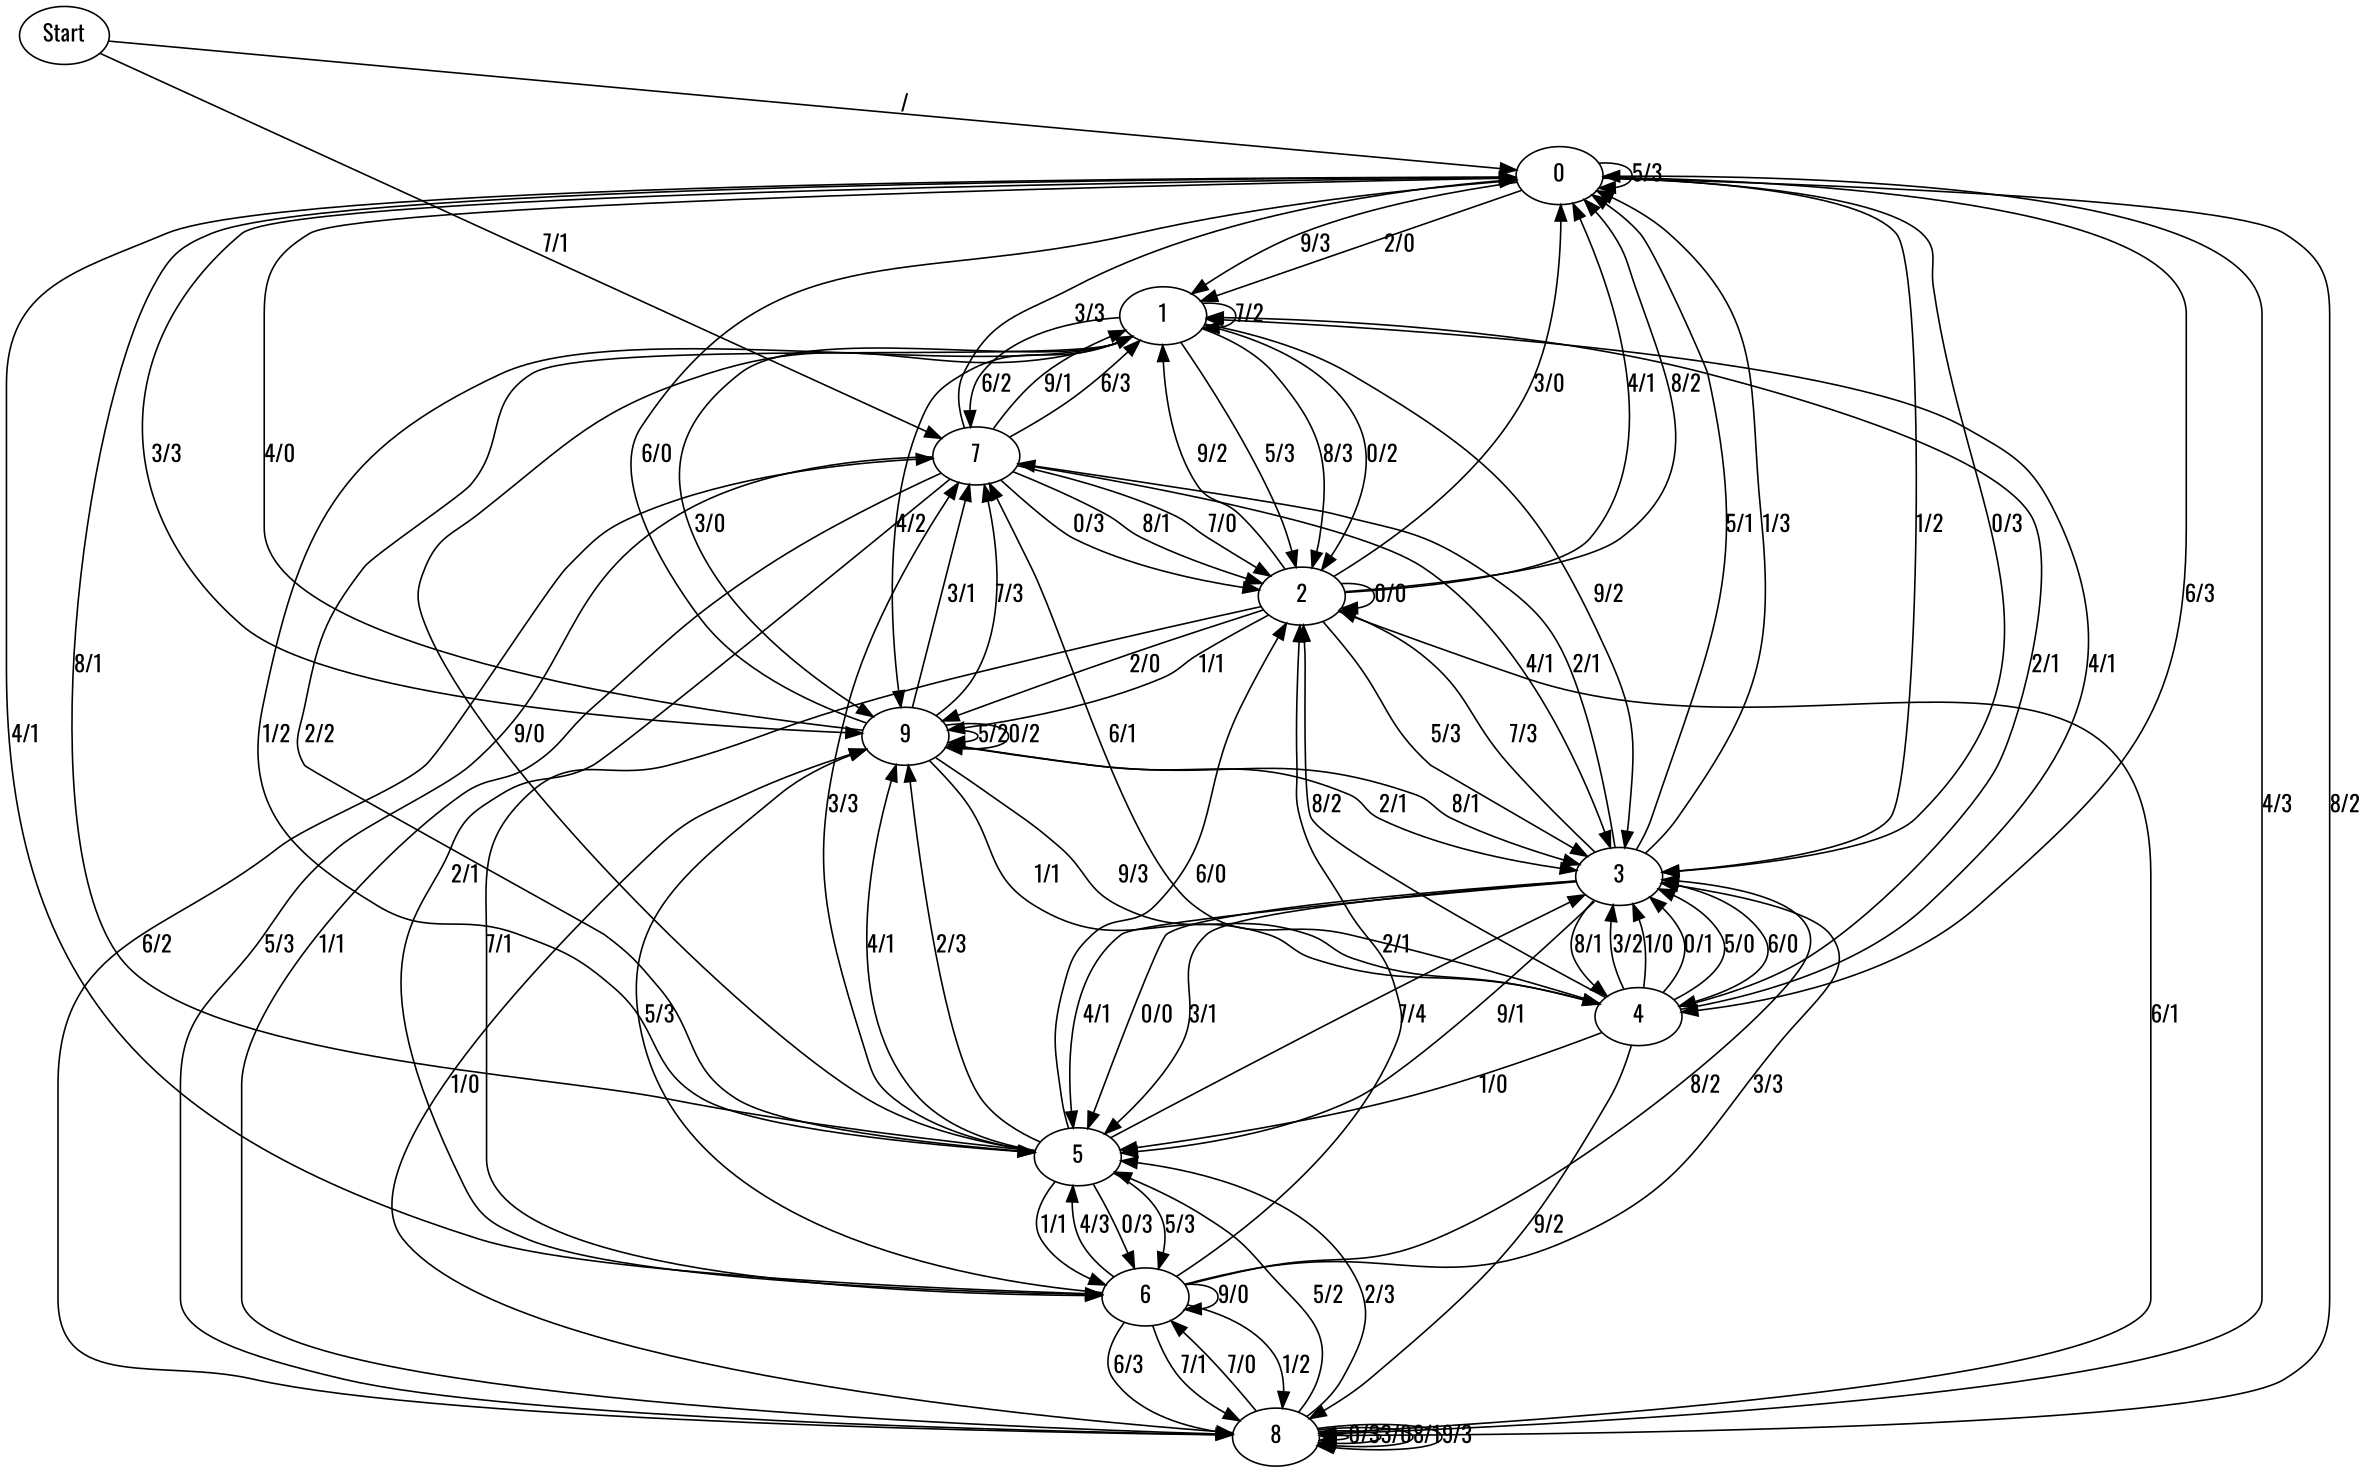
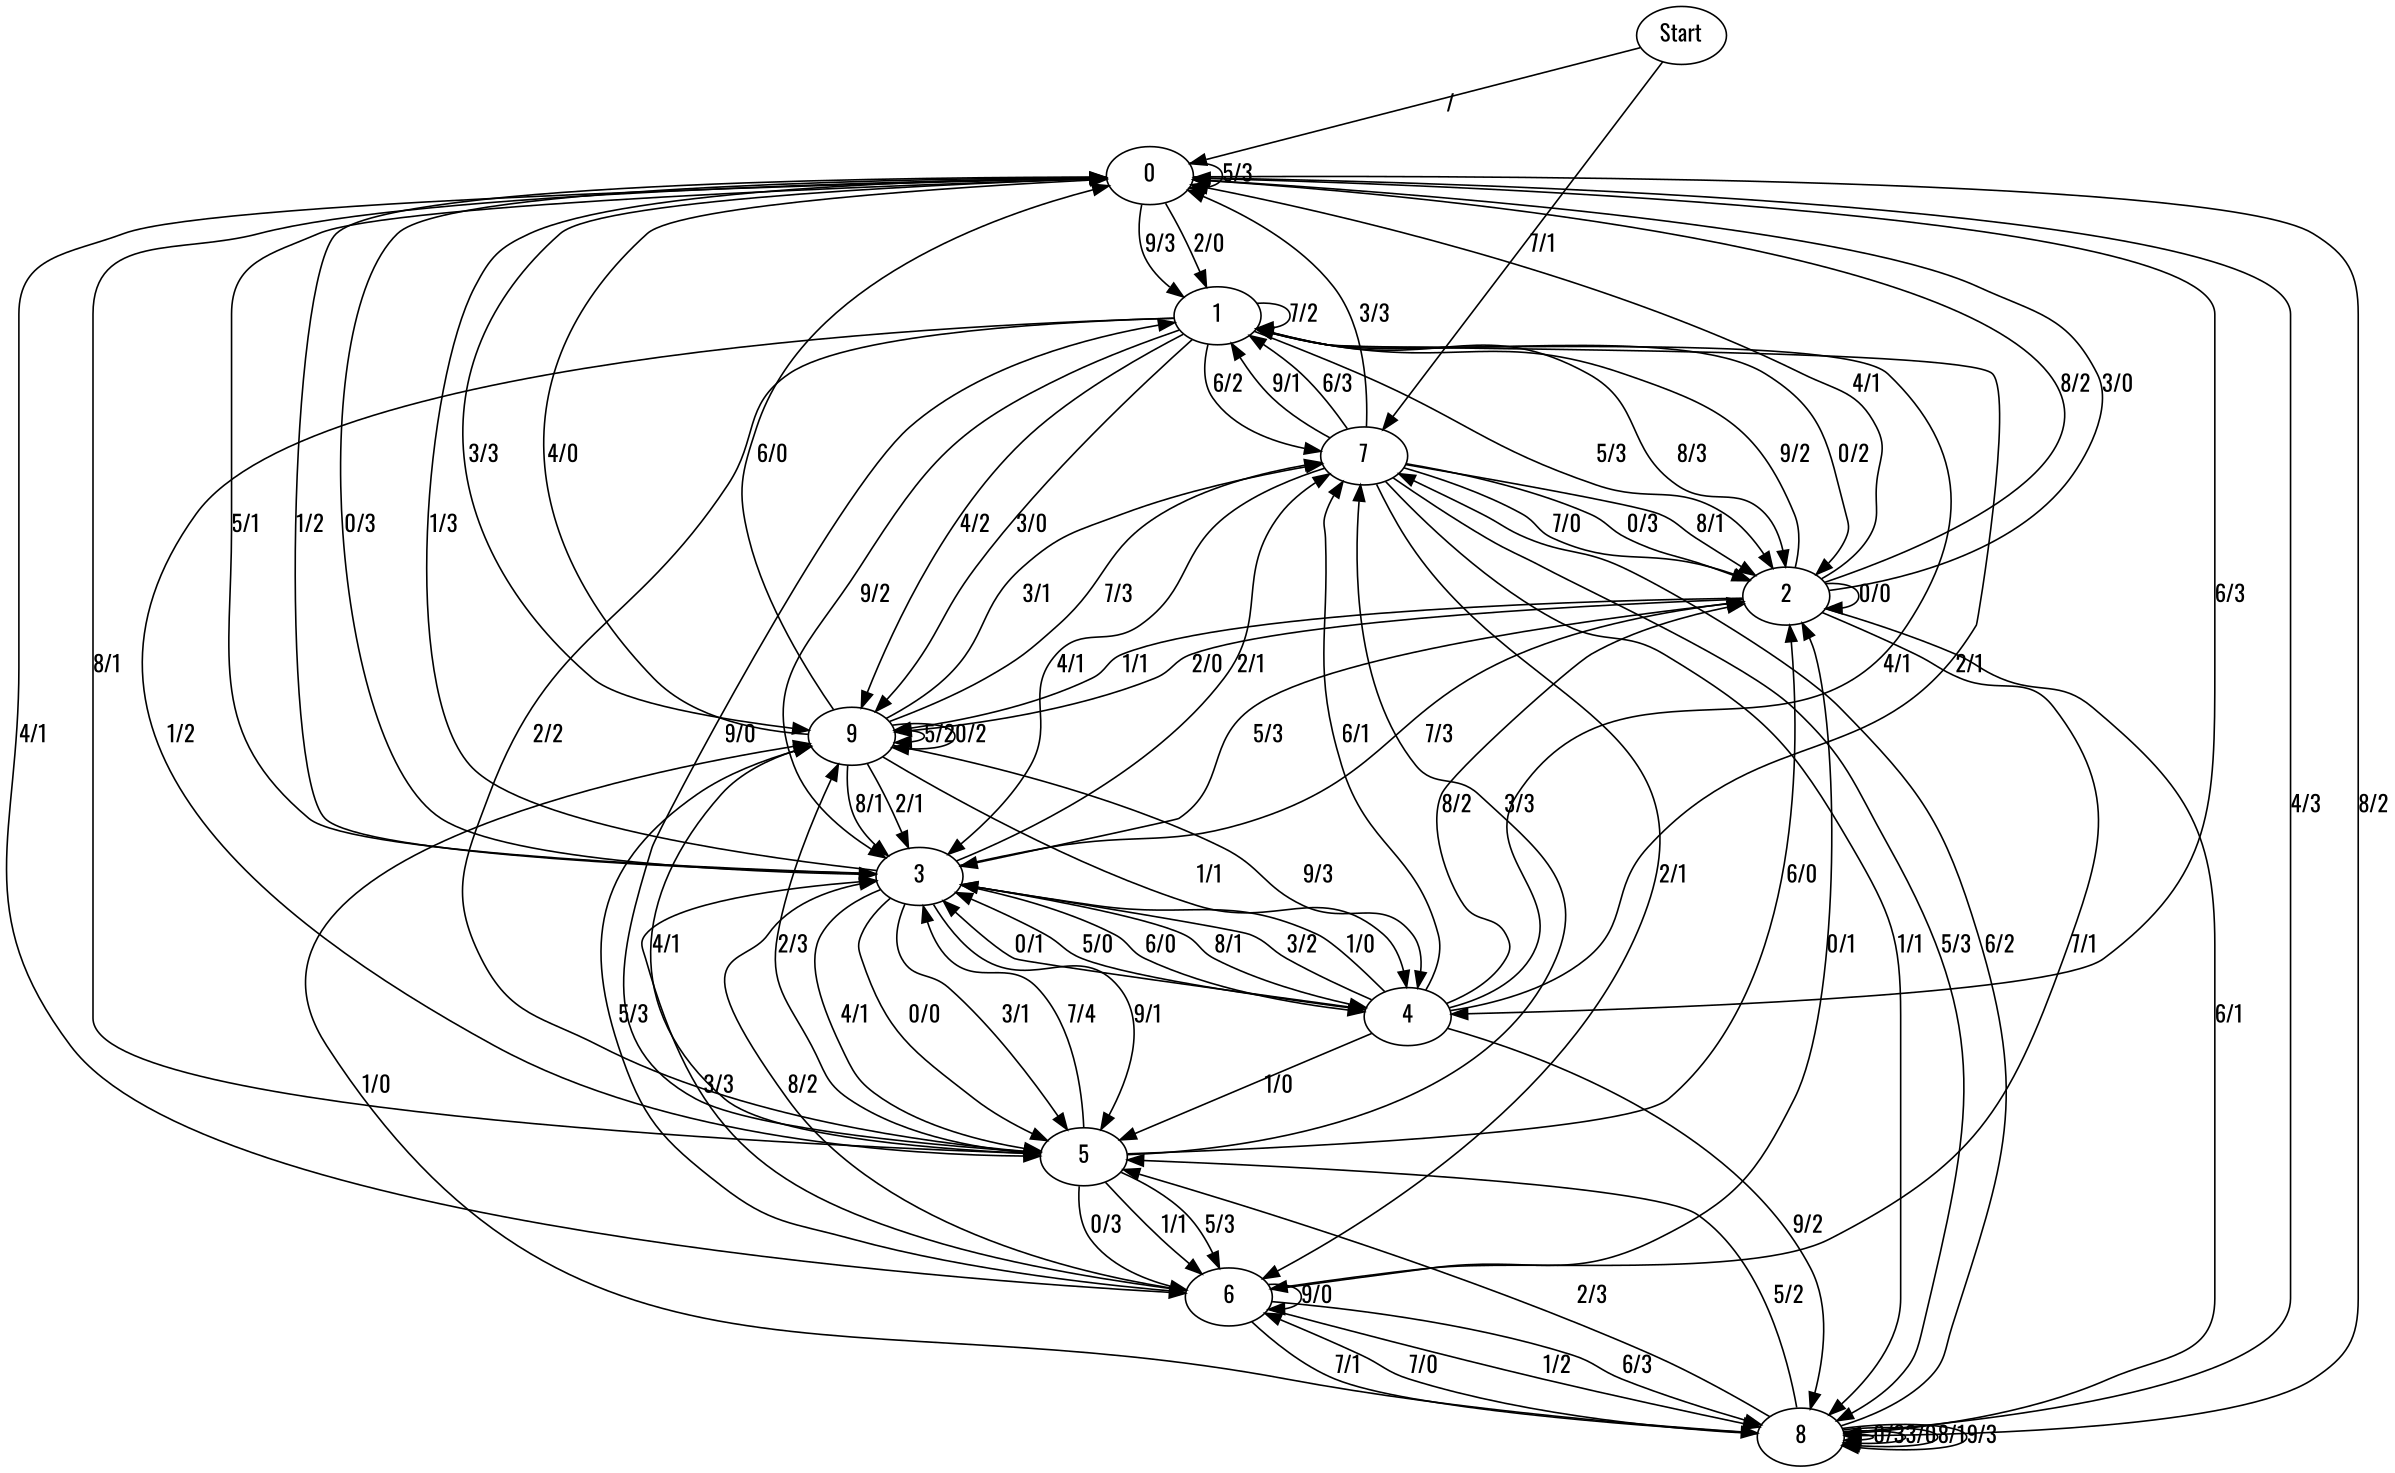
edge "6" -> "2": label "2/1" -> "0/1"
edge "6" -> "5": removed, label "4/3"
